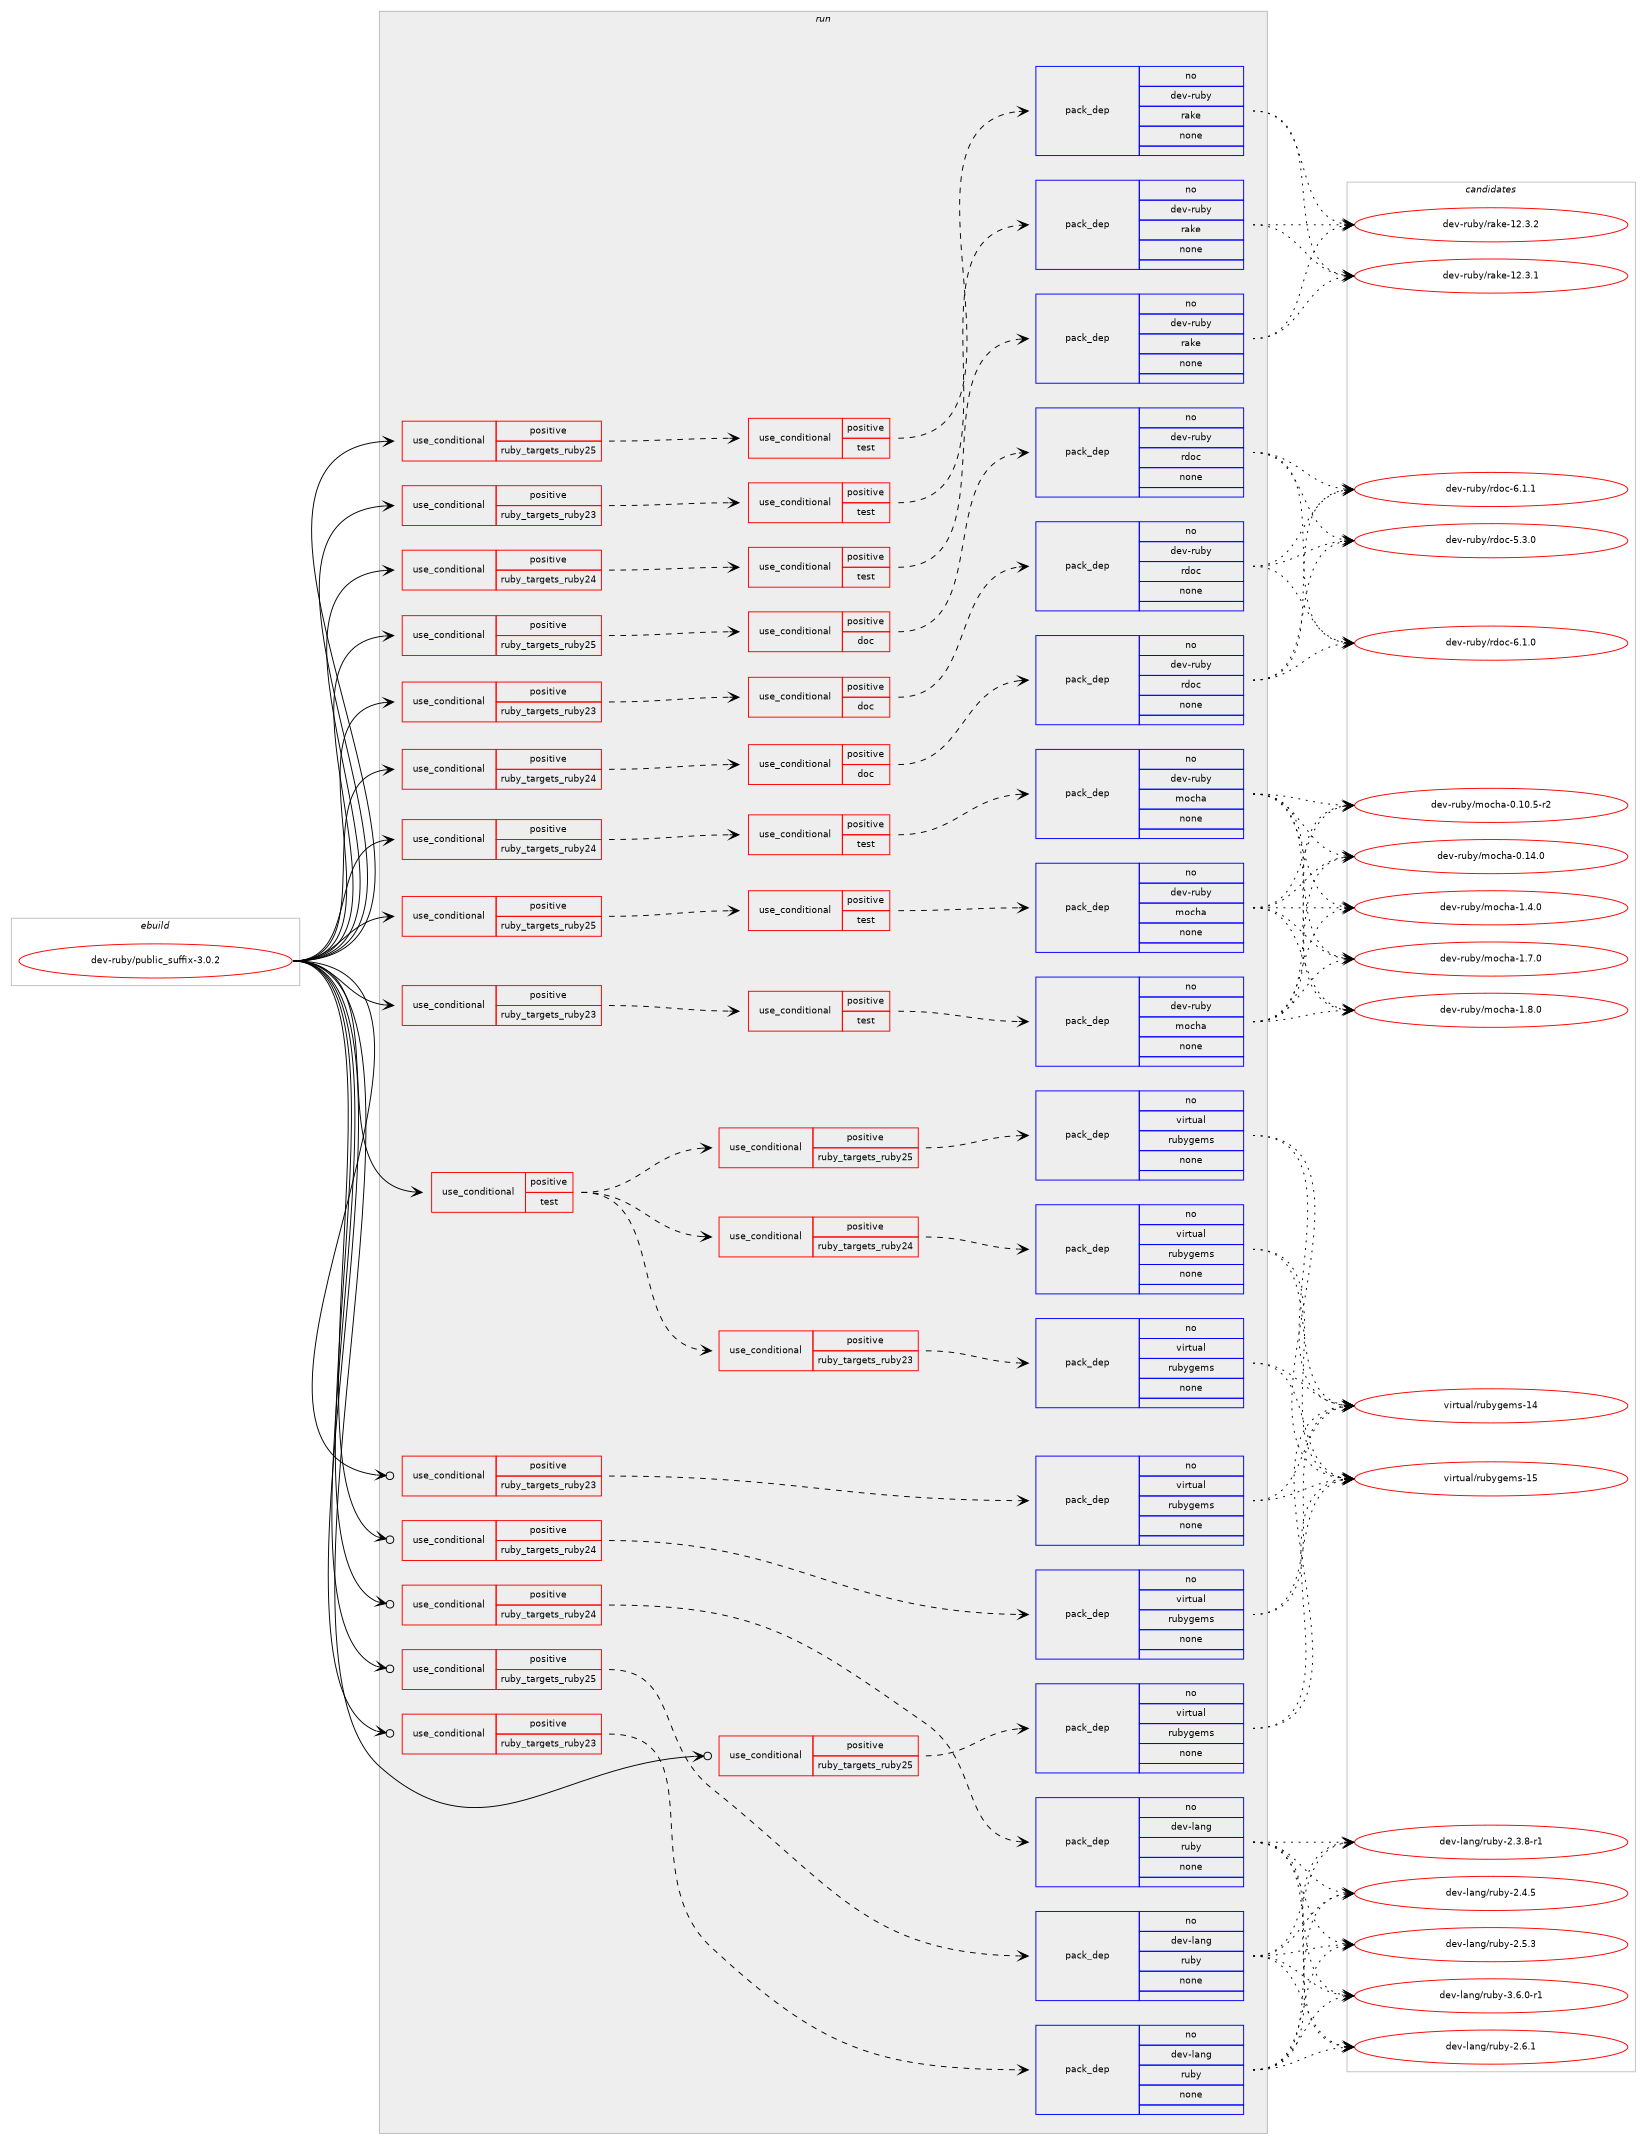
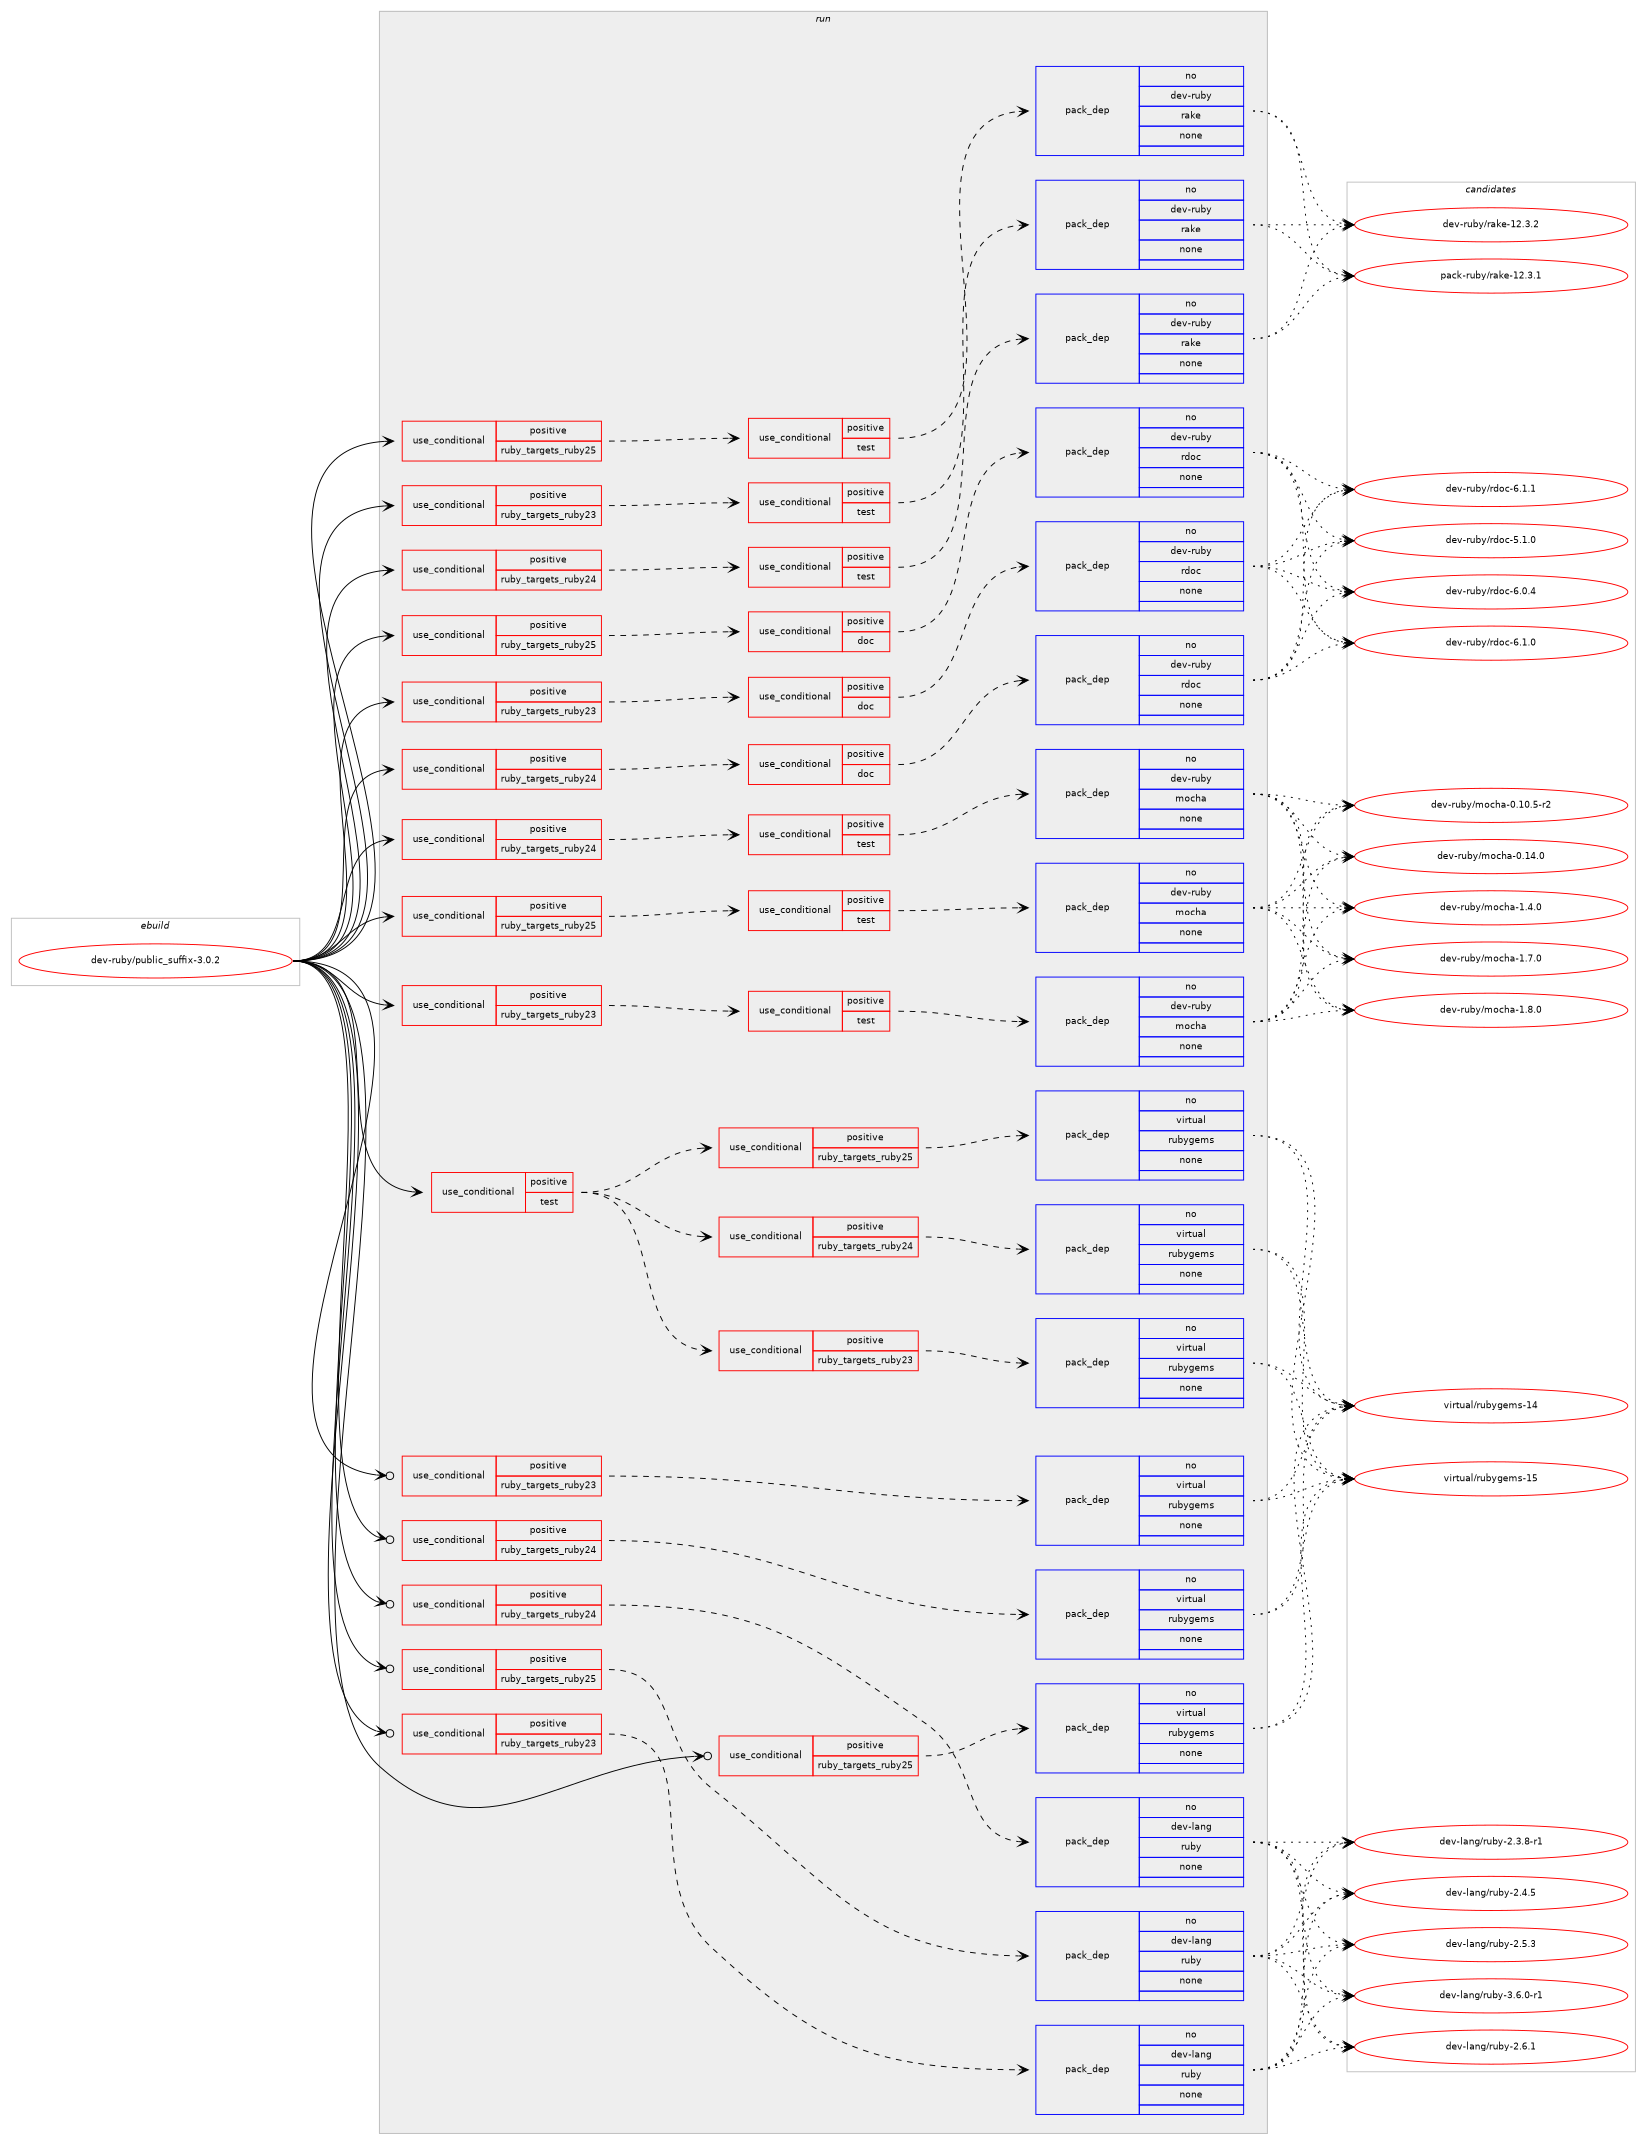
node "dev-ruby/rake-12.3.1": label "dev-ruby/rake-12.3.1" -> "pack-ruby/rake-12.3.1"
node "dev-ruby/rdoc-5.3.0": label "dev-ruby/rdoc-5.3.0" -> "dev-ruby/rdoc-5.1.0"
node "dev-ruby/rdoc-6.0.4": added
